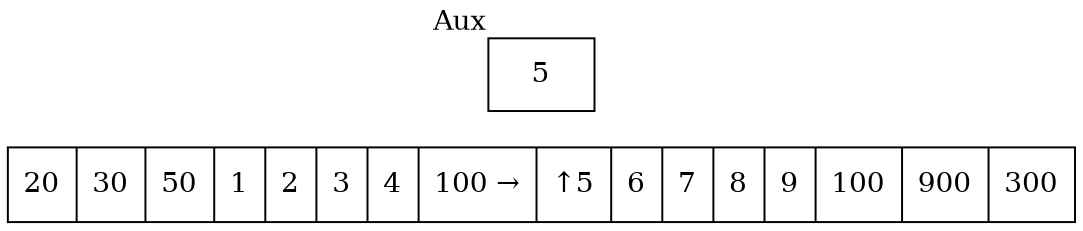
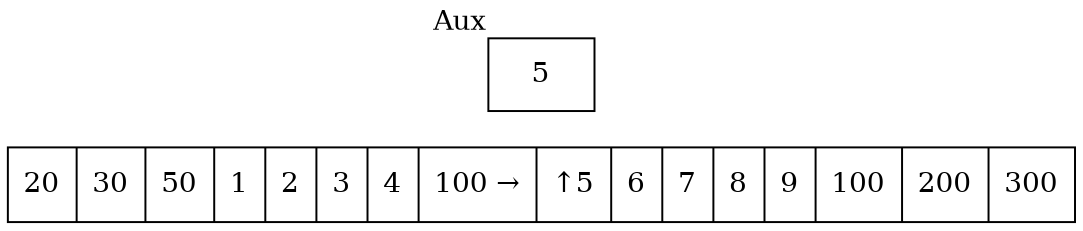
node "20": text "900" -> "200"
